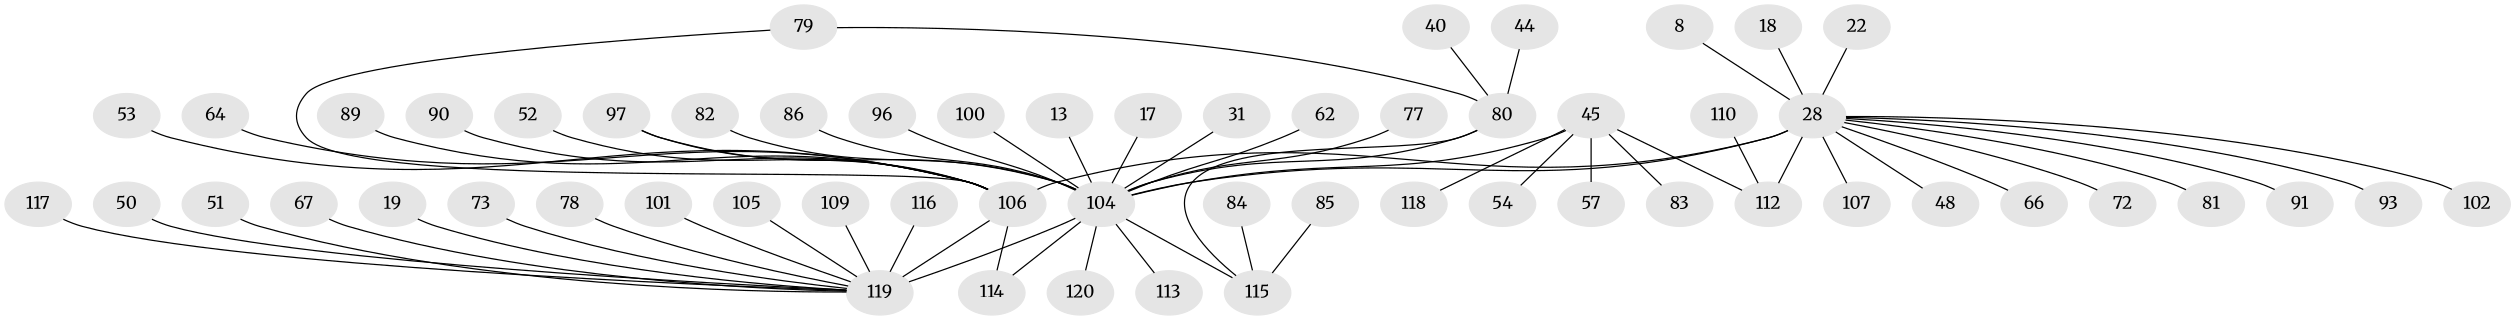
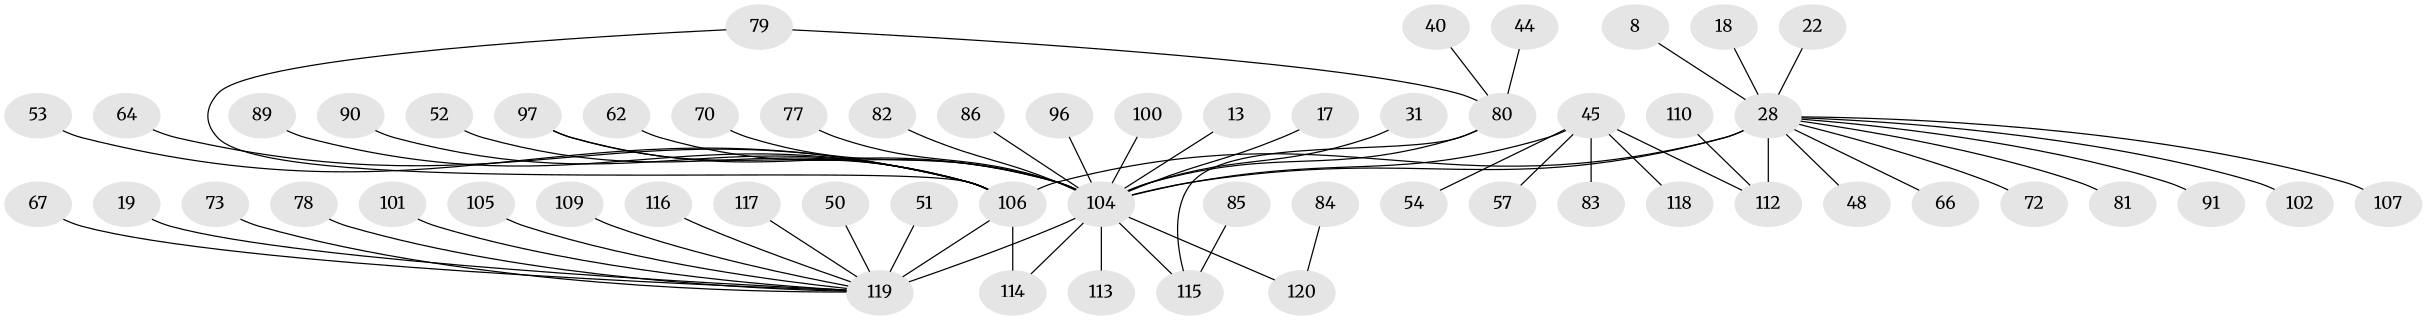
node "70": added
node "93": removed
edge "84" -- "115": now "84" -- "120"
